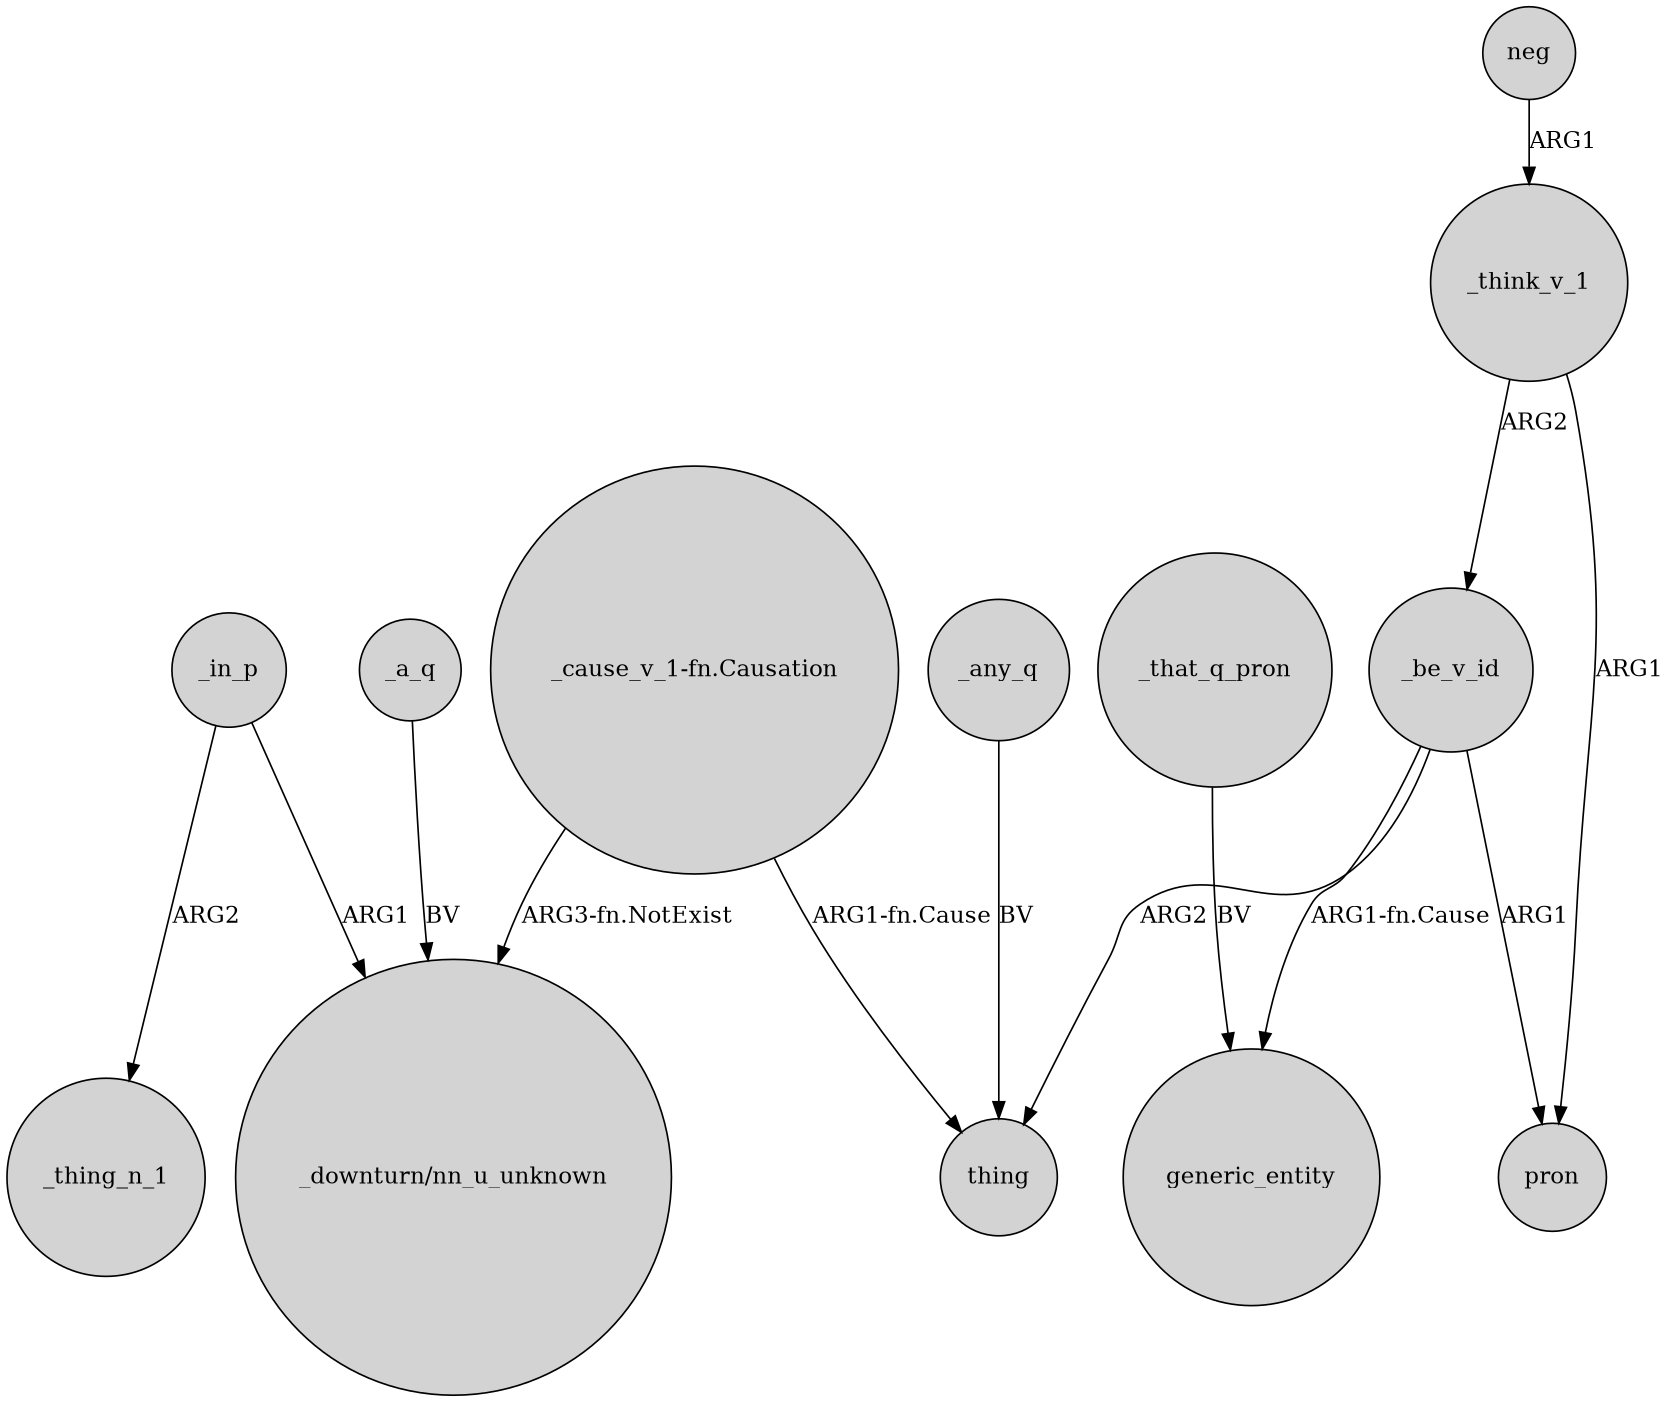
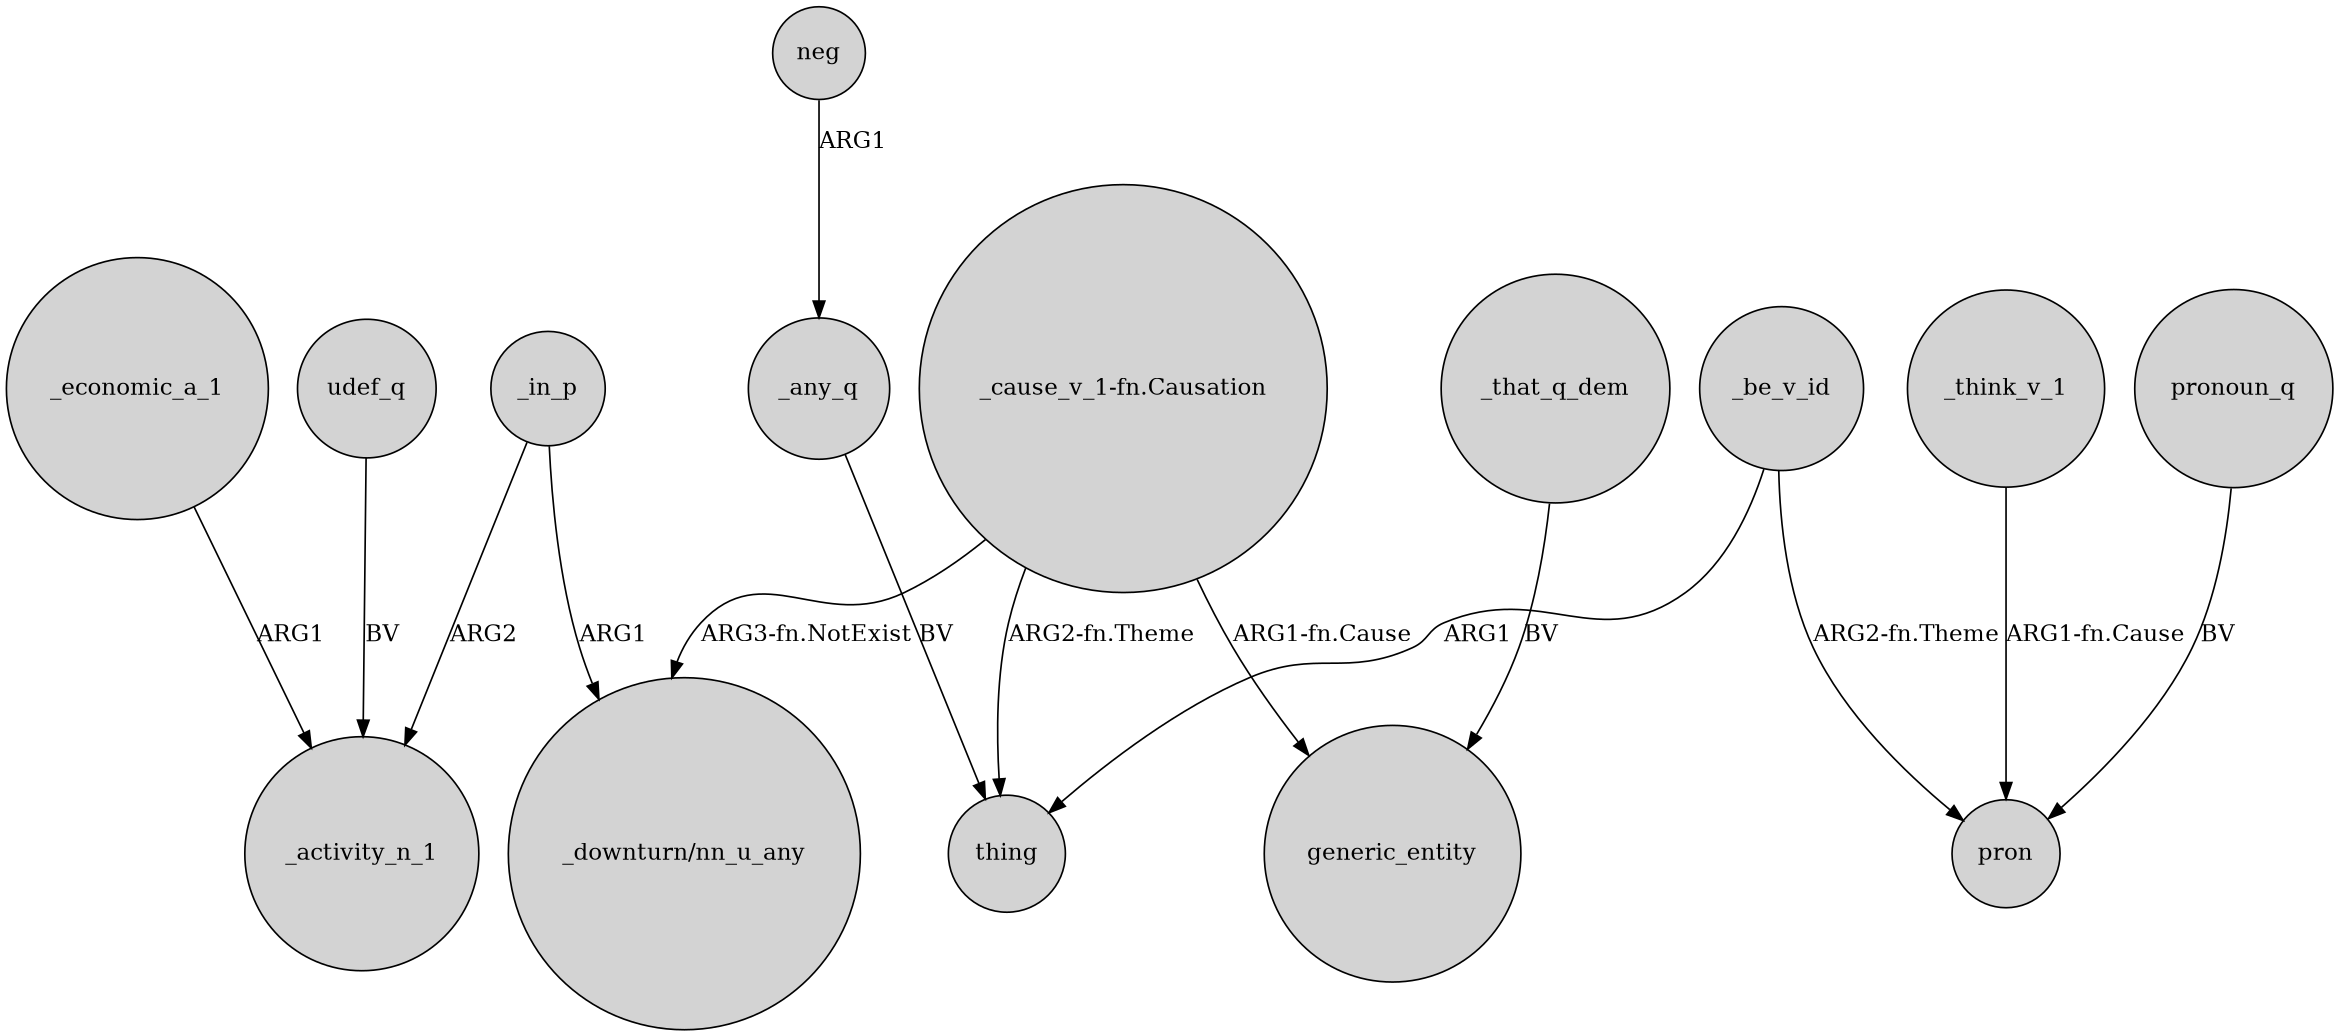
edge "neg" -> "_think_v_1": now "neg" -> "_any_q"
node "_economic_a_1": added
node "udef_q": added
node "pronoun_q": added
edge "_think_v_1" -> "_be_v_id": removed, label "ARG2"
node "_a_q": removed
node "_that_q_pron": label "_that_q_pron" -> "_that_q_dem"
edge "_think_v_1" -> "pron": label "ARG1" -> "ARG1-fn.Cause"
edge "_be_v_id" -> "generic_entity": now "_cause_v_1-fn.Causation" -> "generic_entity"
edge "_cause_v_1-fn.Causation" -> "thing": label "ARG1-fn.Cause" -> "ARG2-fn.Theme"
edge "_be_v_id" -> "thing": label "ARG2" -> "ARG1"
edge "_be_v_id" -> "pron": label "ARG1" -> "ARG2-fn.Theme"
node "_thing_n_1": label "_thing_n_1" -> "_activity_n_1"
node "_downturn/nn_u_unknown": label "_downturn/nn_u_unknown" -> "_downturn/nn_u_any"
